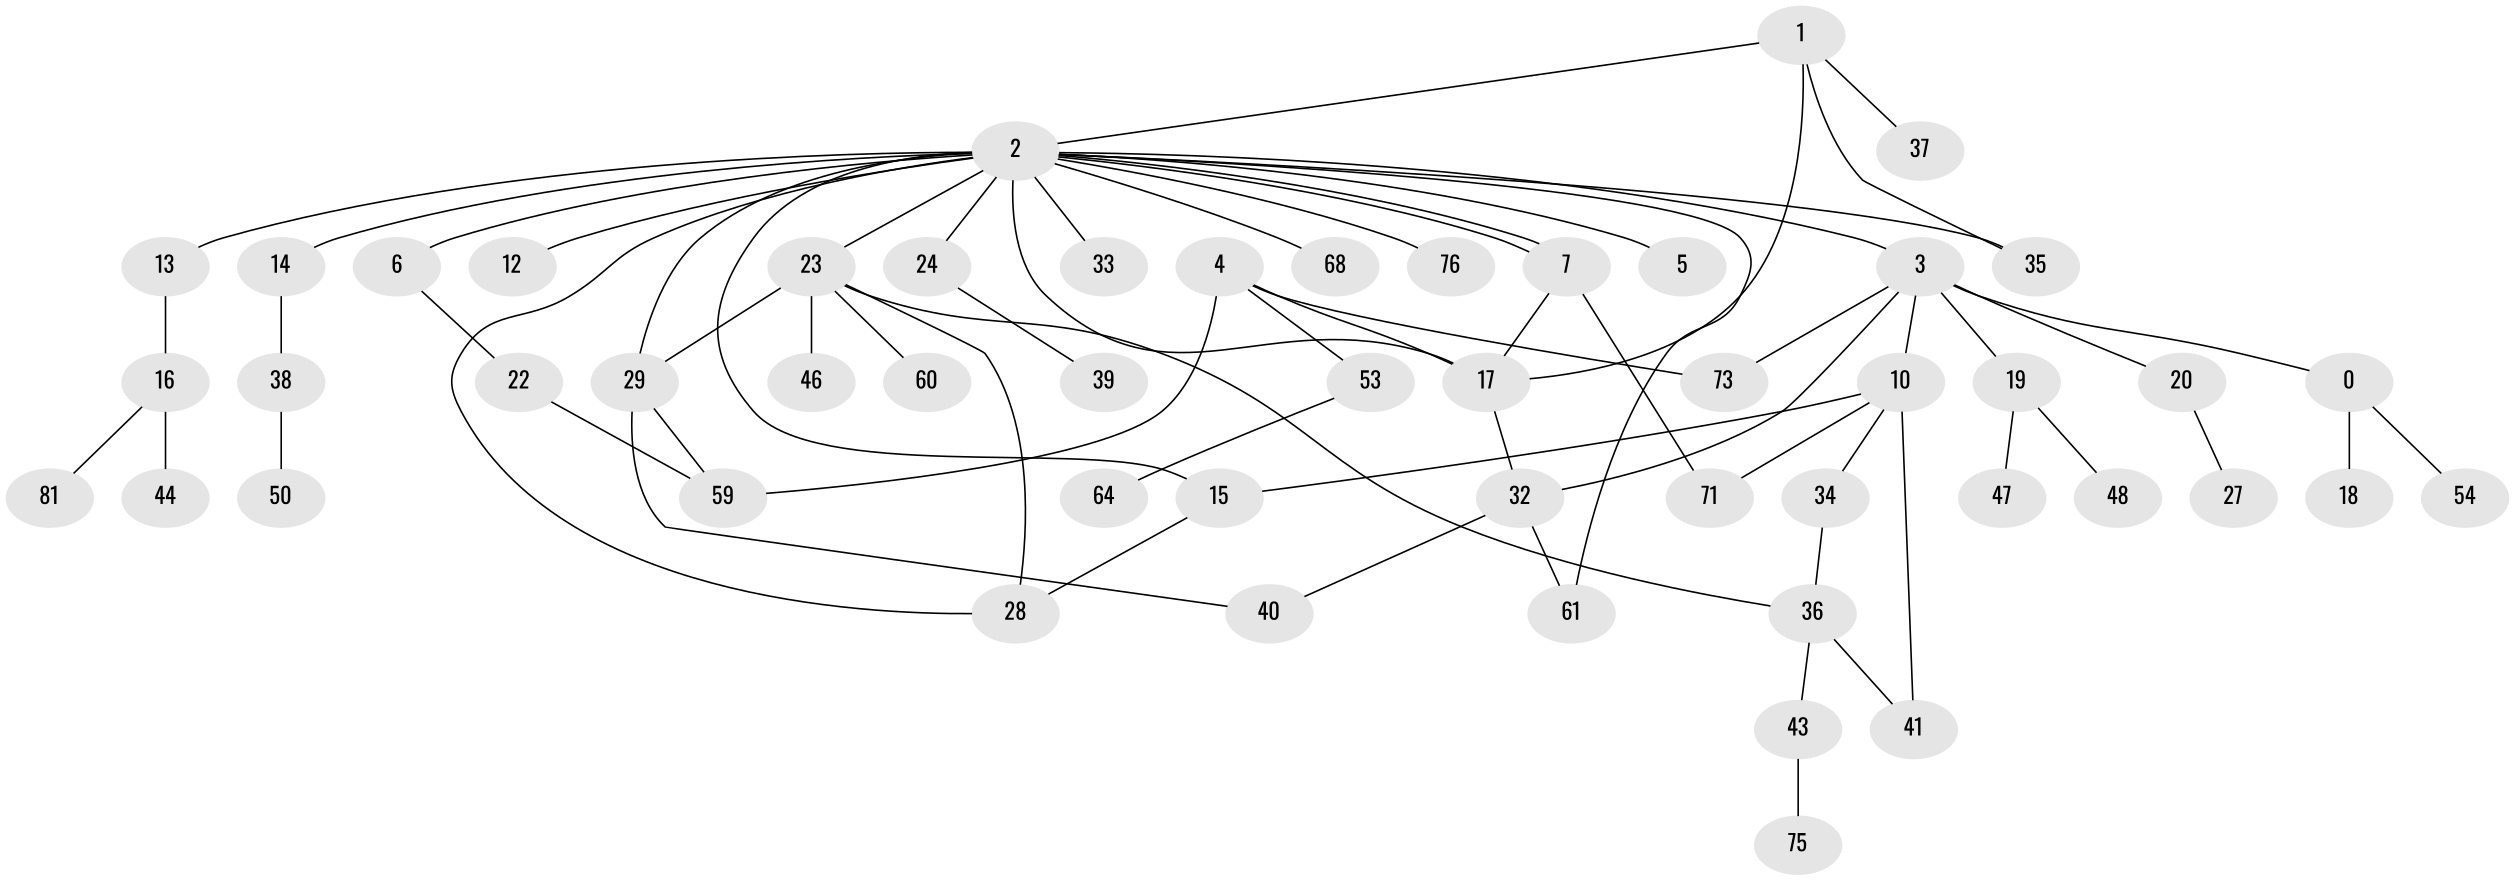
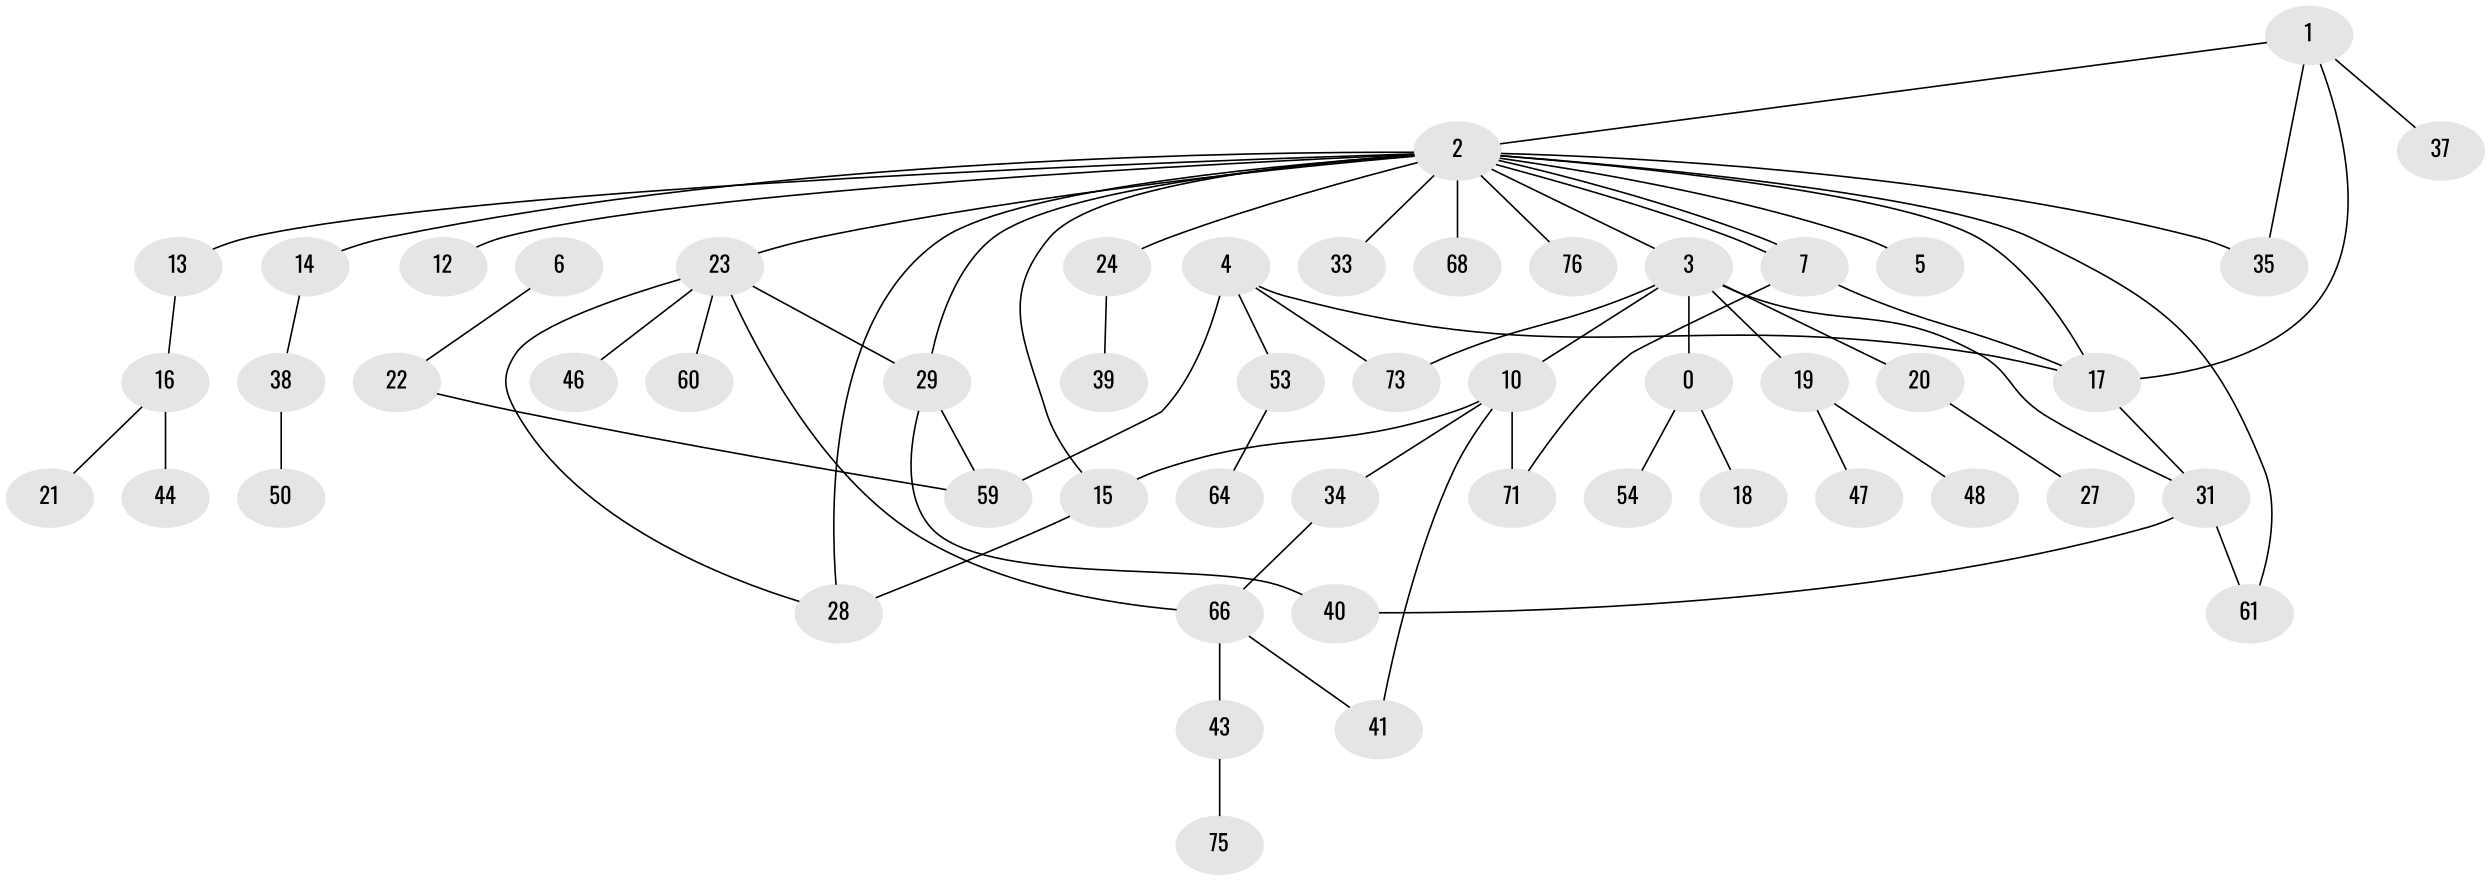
edge "2" -- "6": removed
node "81": label "81" -> "21"
node "32": label "32" -> "31"
node "36": label "36" -> "66"
